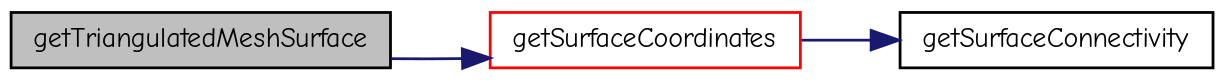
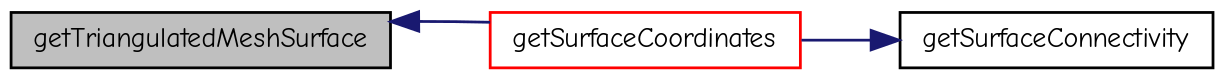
edge "getTriangulatedMeshSurface" -> "getSurfaceCoordinates": reversed
